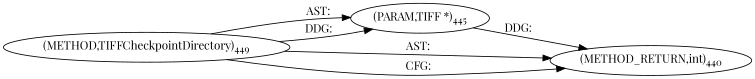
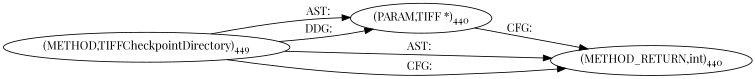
node "(PARAM,TIFF *)": text "445" -> "440"
edge "(PARAM,TIFF *)" -> "(METHOD_RETURN,int)": label "DDG: " -> "CFG: "
